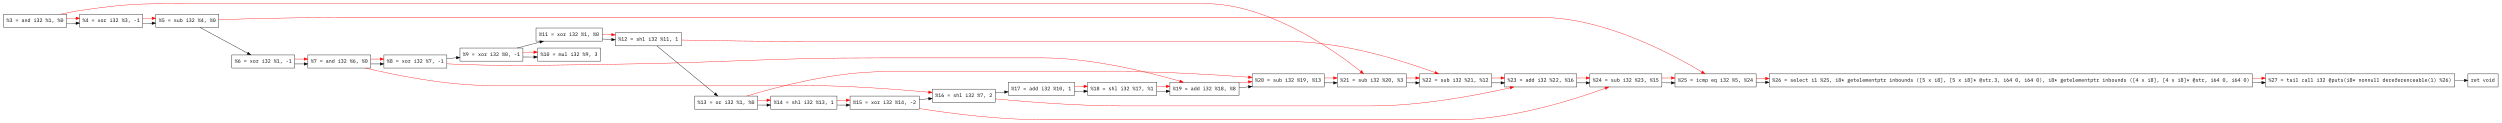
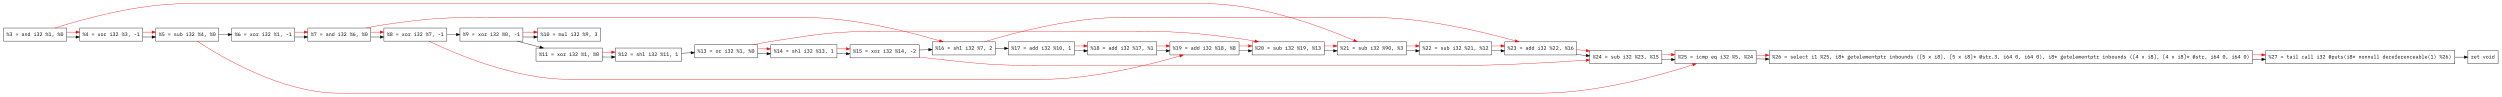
edge "%12 = shl i32 %11, 1" -> "%22 = sub i32 %21, %12": removed
node "%21 = sub i32 %20, %3": label "%21 = sub i32 %20, %3" -> "%21 = sub i32 %90, %3"
node "%18 = shl i32 %17, %1": label "%18 = shl i32 %17, %1" -> "%18 = add i32 %17, %1"
